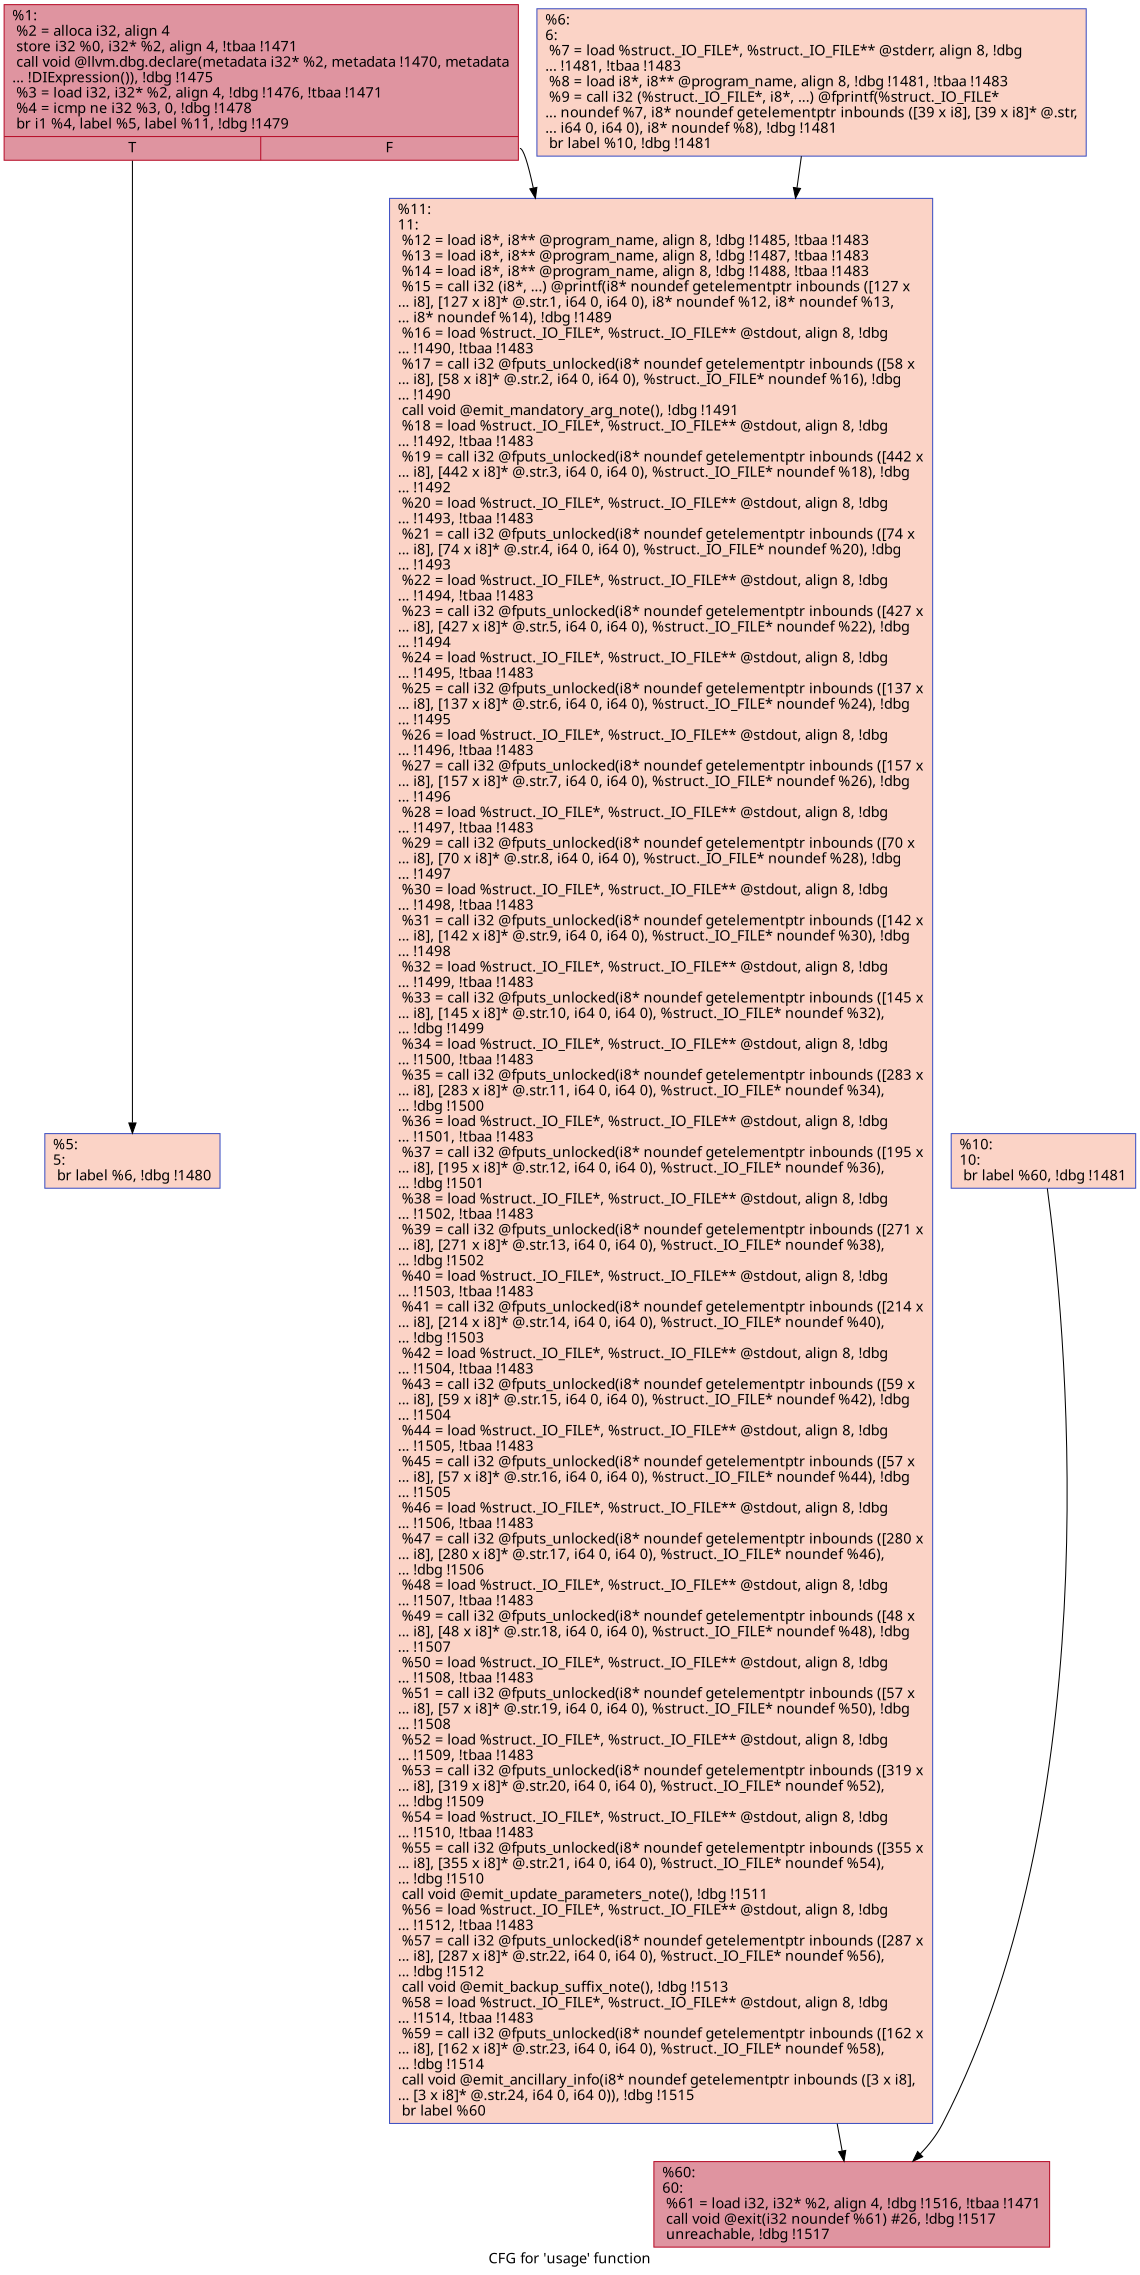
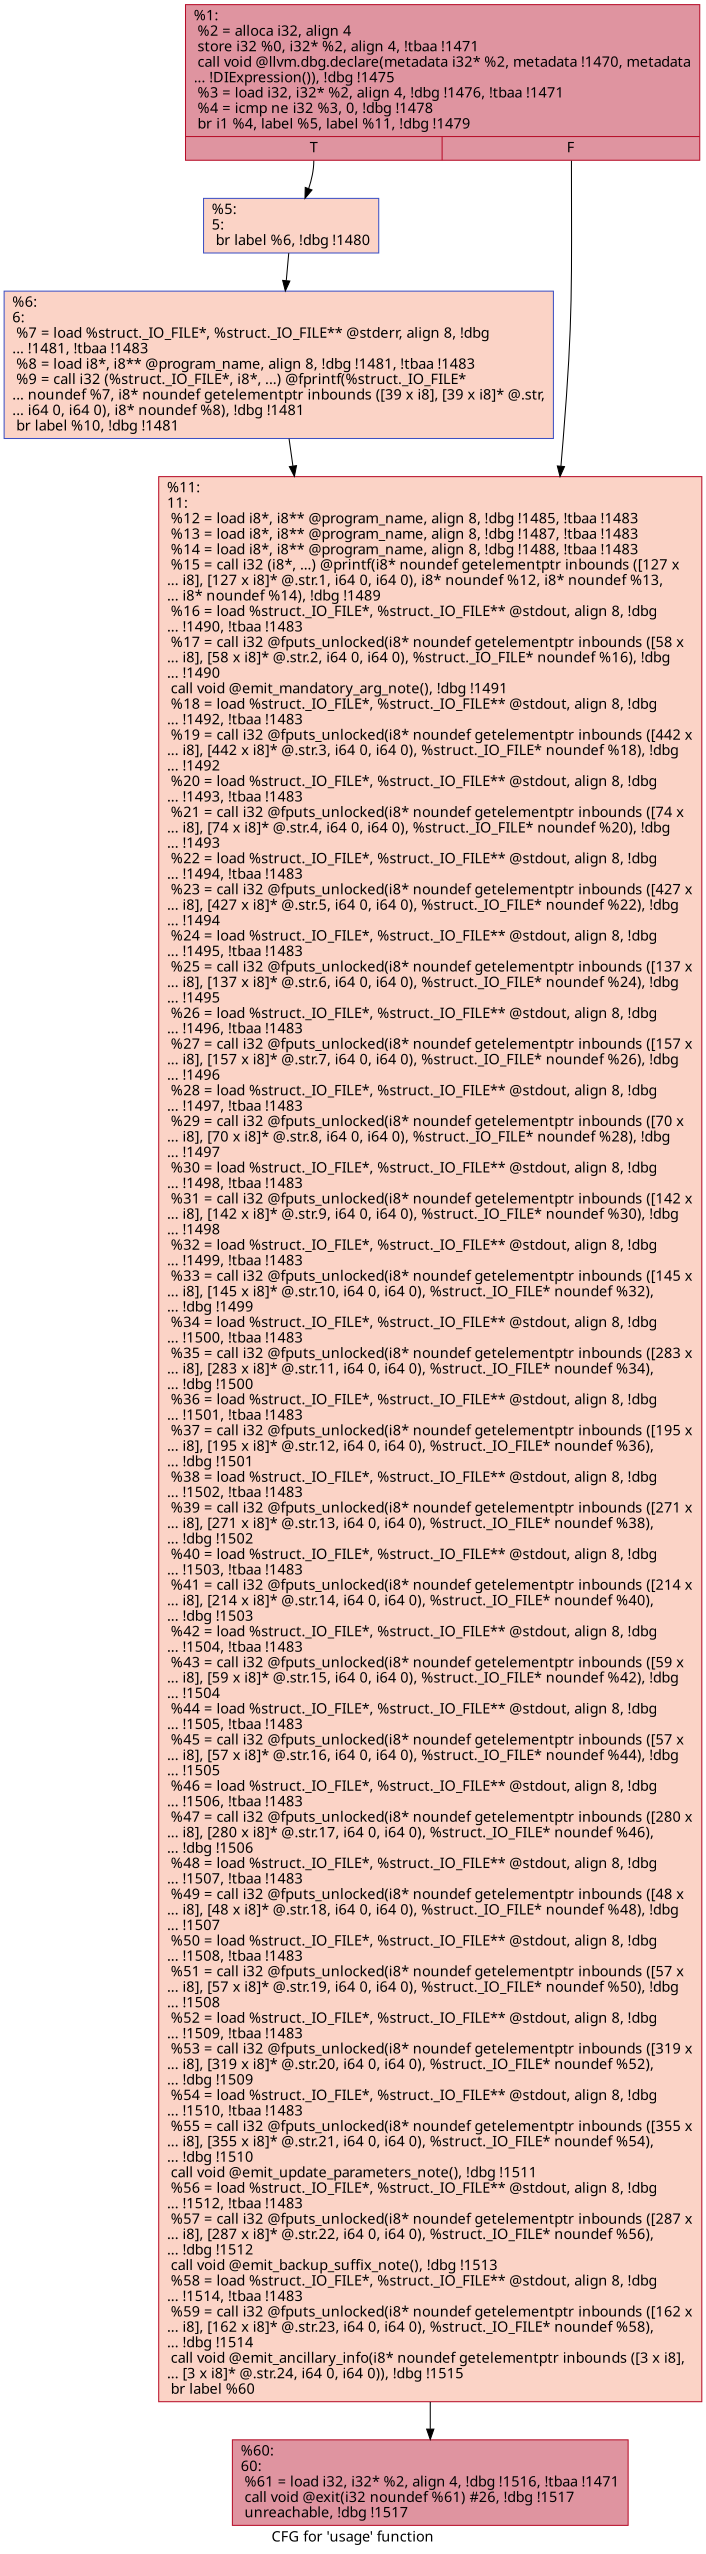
edge "%5:" -> "%6:": added
node "%11:": color #3d50c3ff -> #b70d28ff
node "%10:": removed
